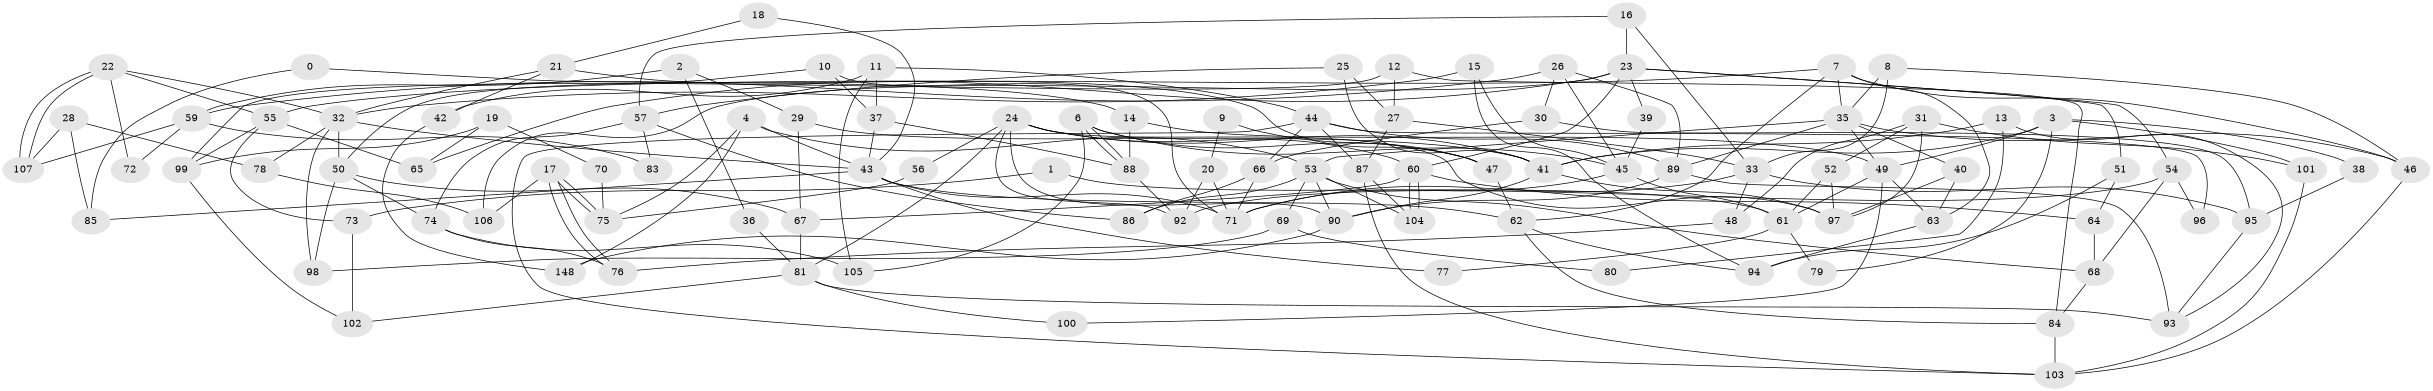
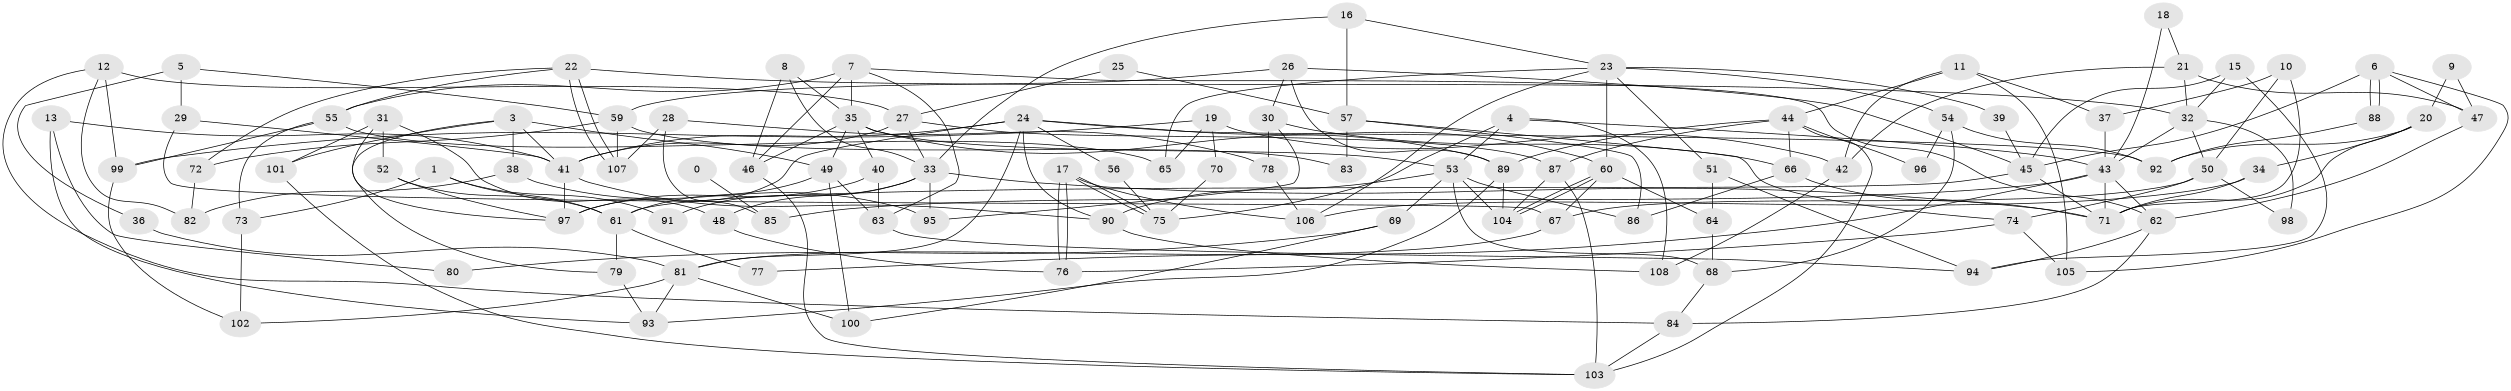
node "2": label "2" -> "5"
node "14": removed
edge "32" -- "78": now "30" -- "78"
edge "19" -- "42": added
edge "37" -- "88": removed
edge "25" -- "41": now "27" -- "41"
node "34": added
edge "89" -- "90": now "89" -- "104"
node "82": added
node "91": added
edge "69" -- "98": now "69" -- "100"
node "148": label "148" -> "108"
edge "95" -- "93": now "79" -- "93"
